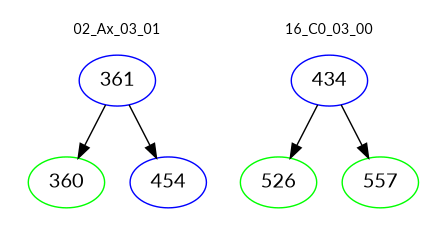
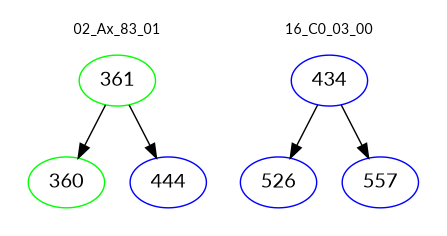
cluster "02_Ax_03_01": label "02_Ax_03_01" -> "02_Ax_83_01"
node "361": color blue -> green
node "454": label "454" -> "444"
node "526": color green -> blue
node "557": color green -> blue
